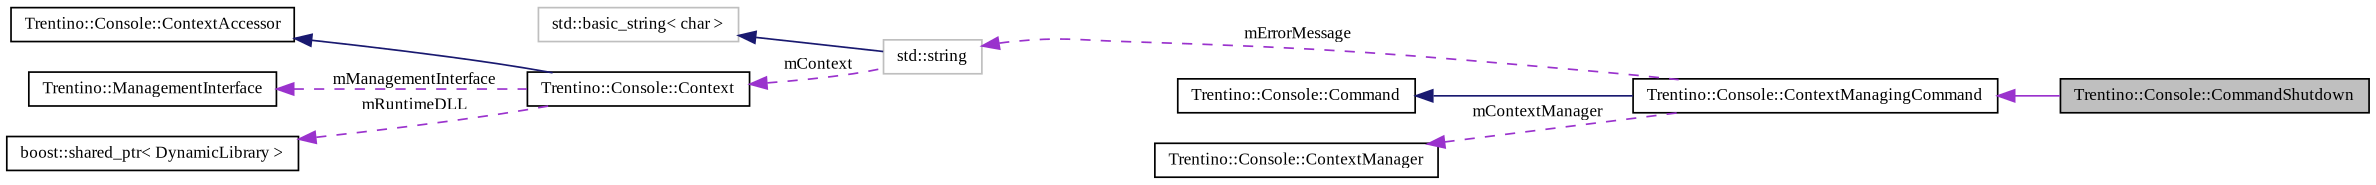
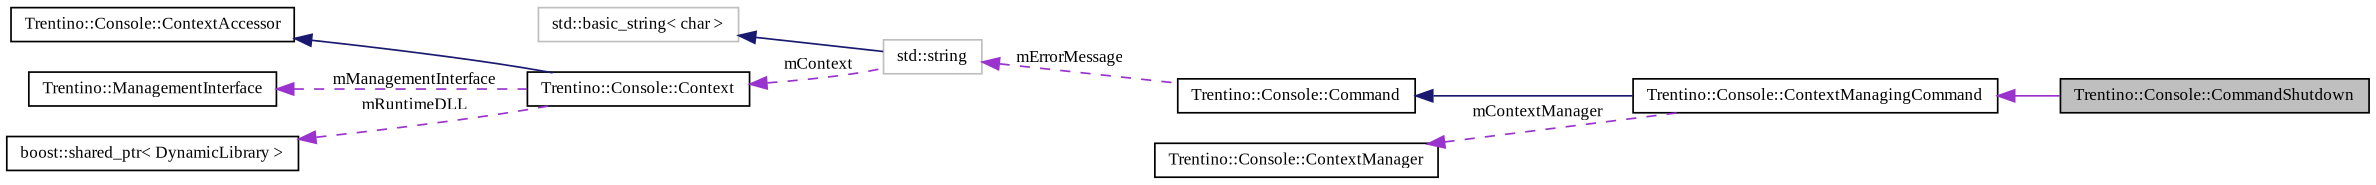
edge "Trentino::Console::ContextManagingCommand" -> "std::string": now "Trentino::Console::Command" -> "std::string"
